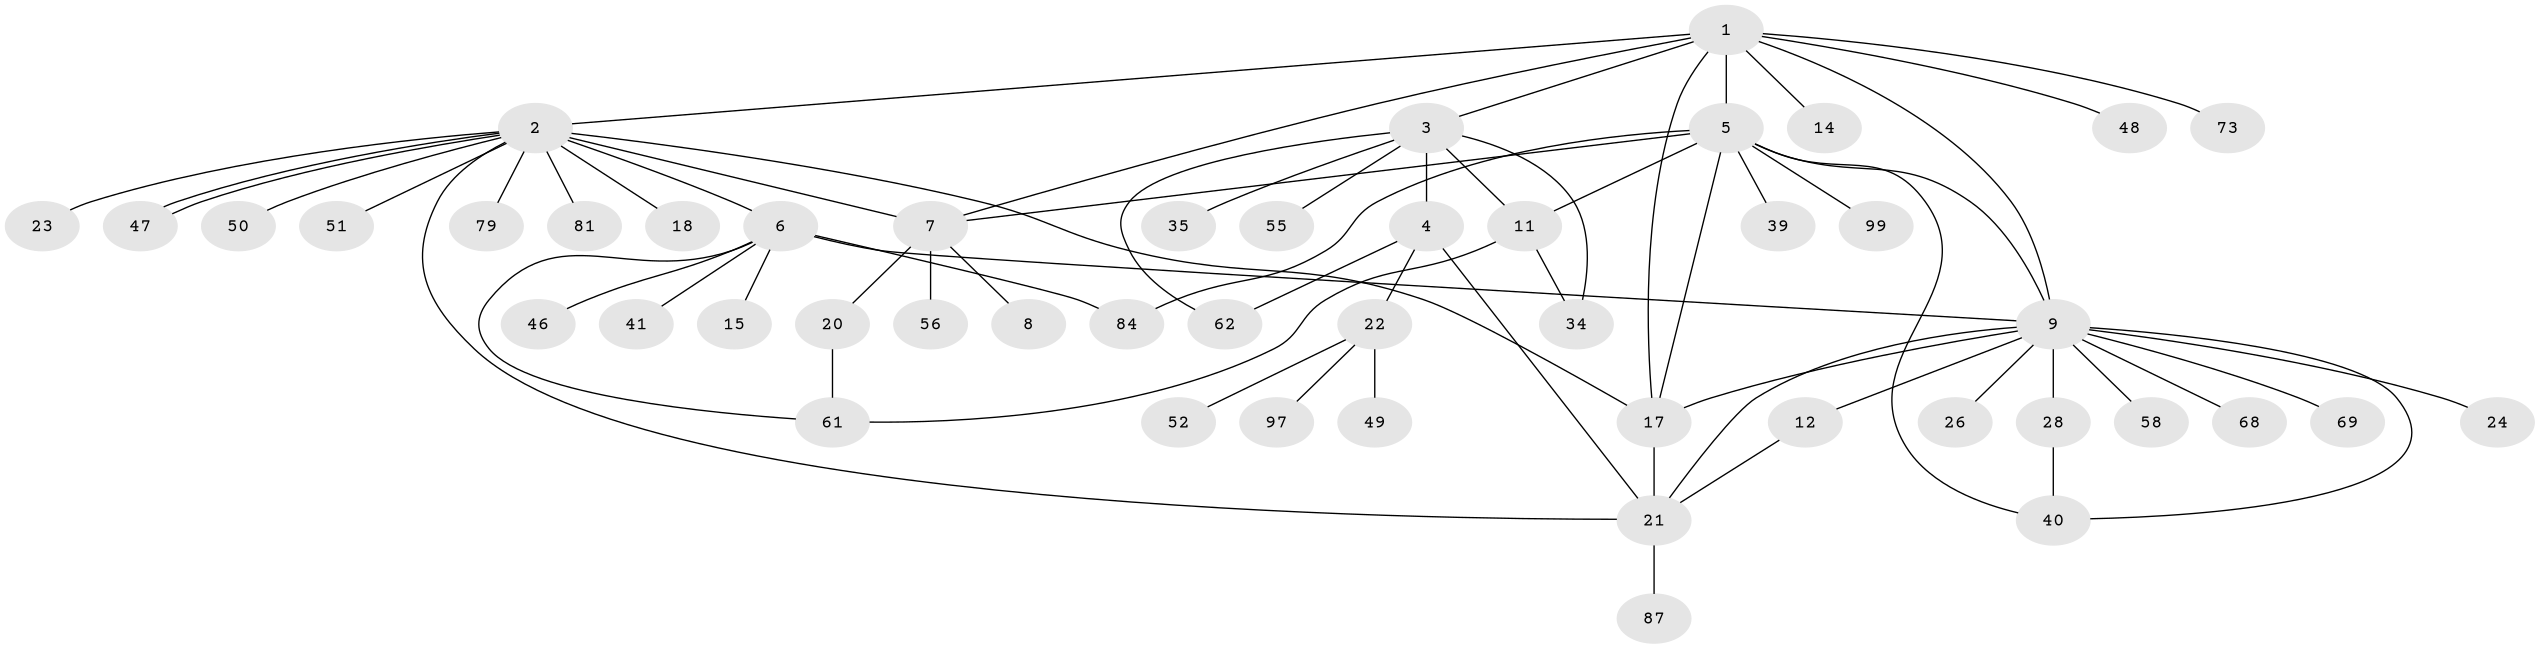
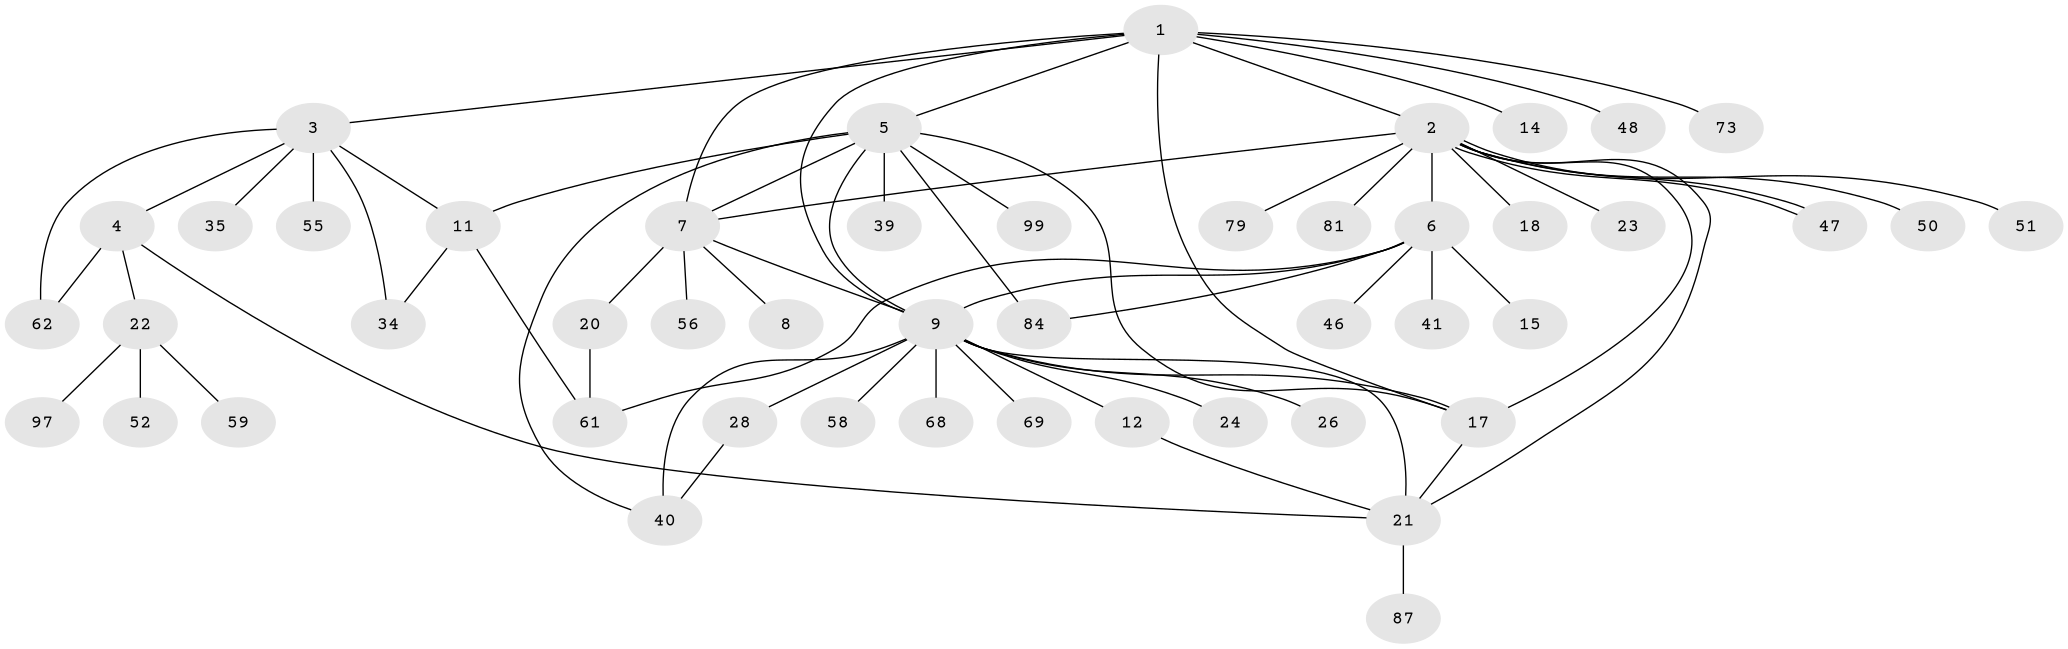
edge "7" -- "9": added
node "49": label "49" -> "59"
